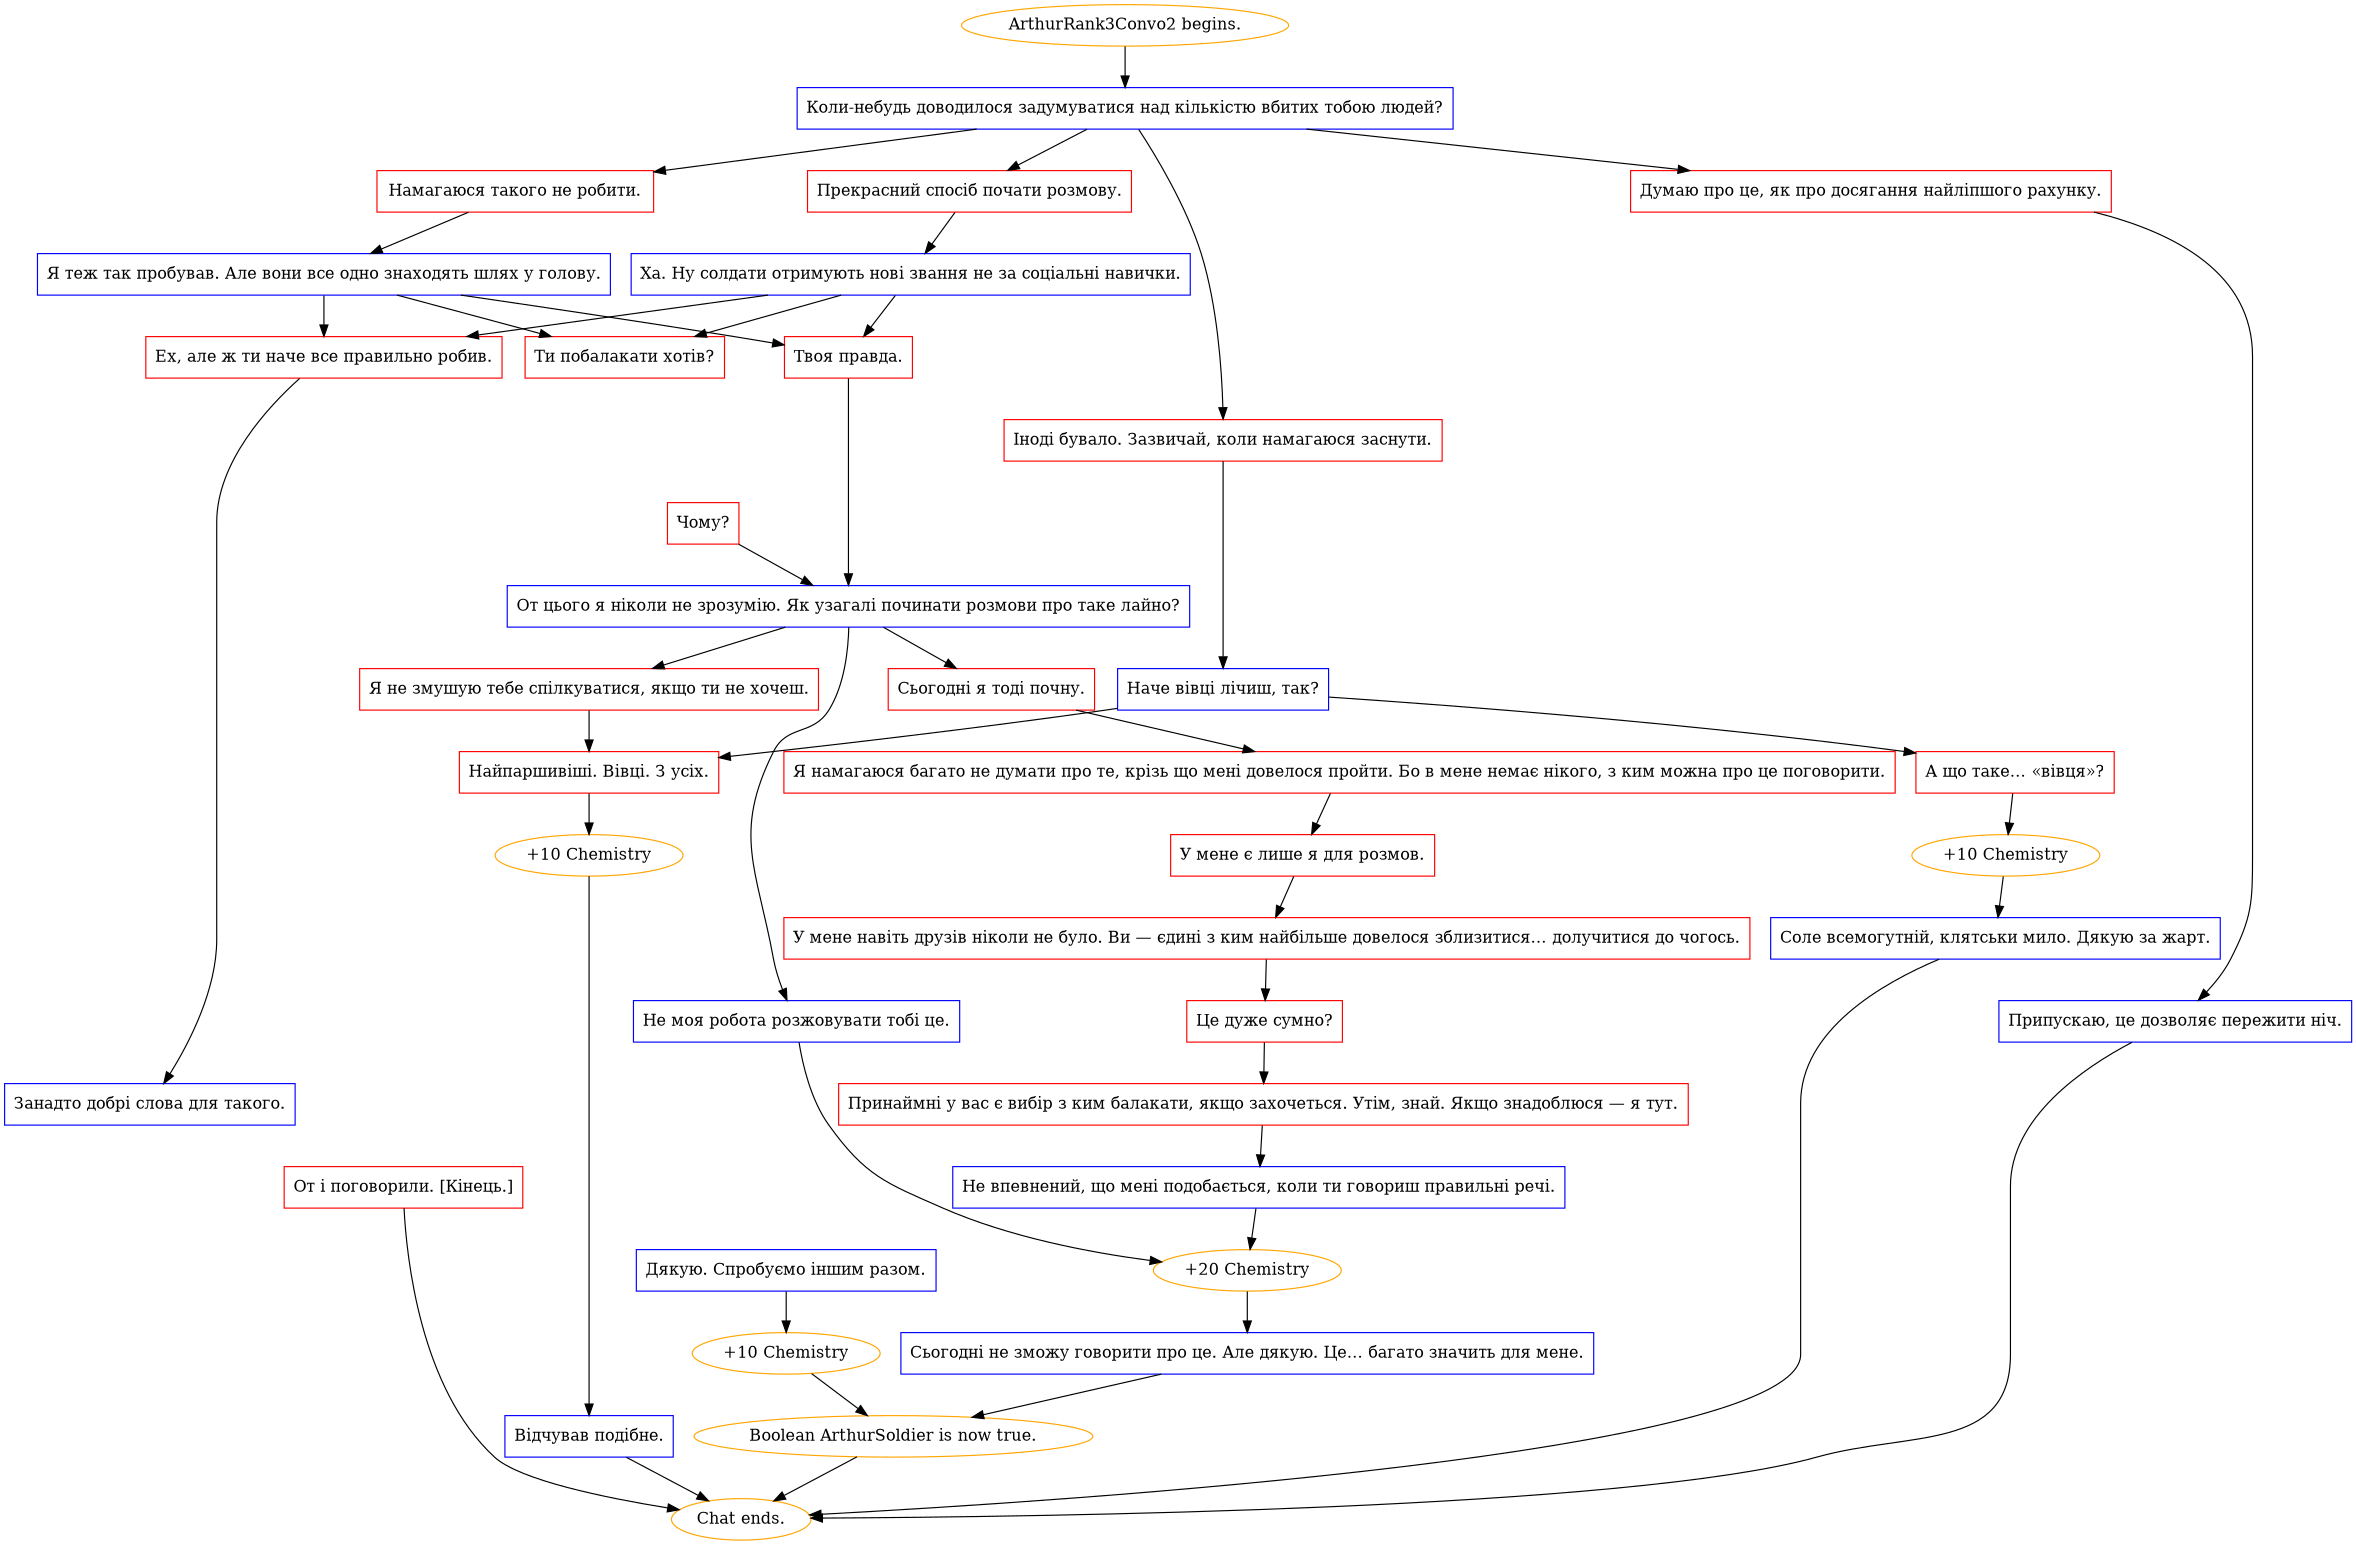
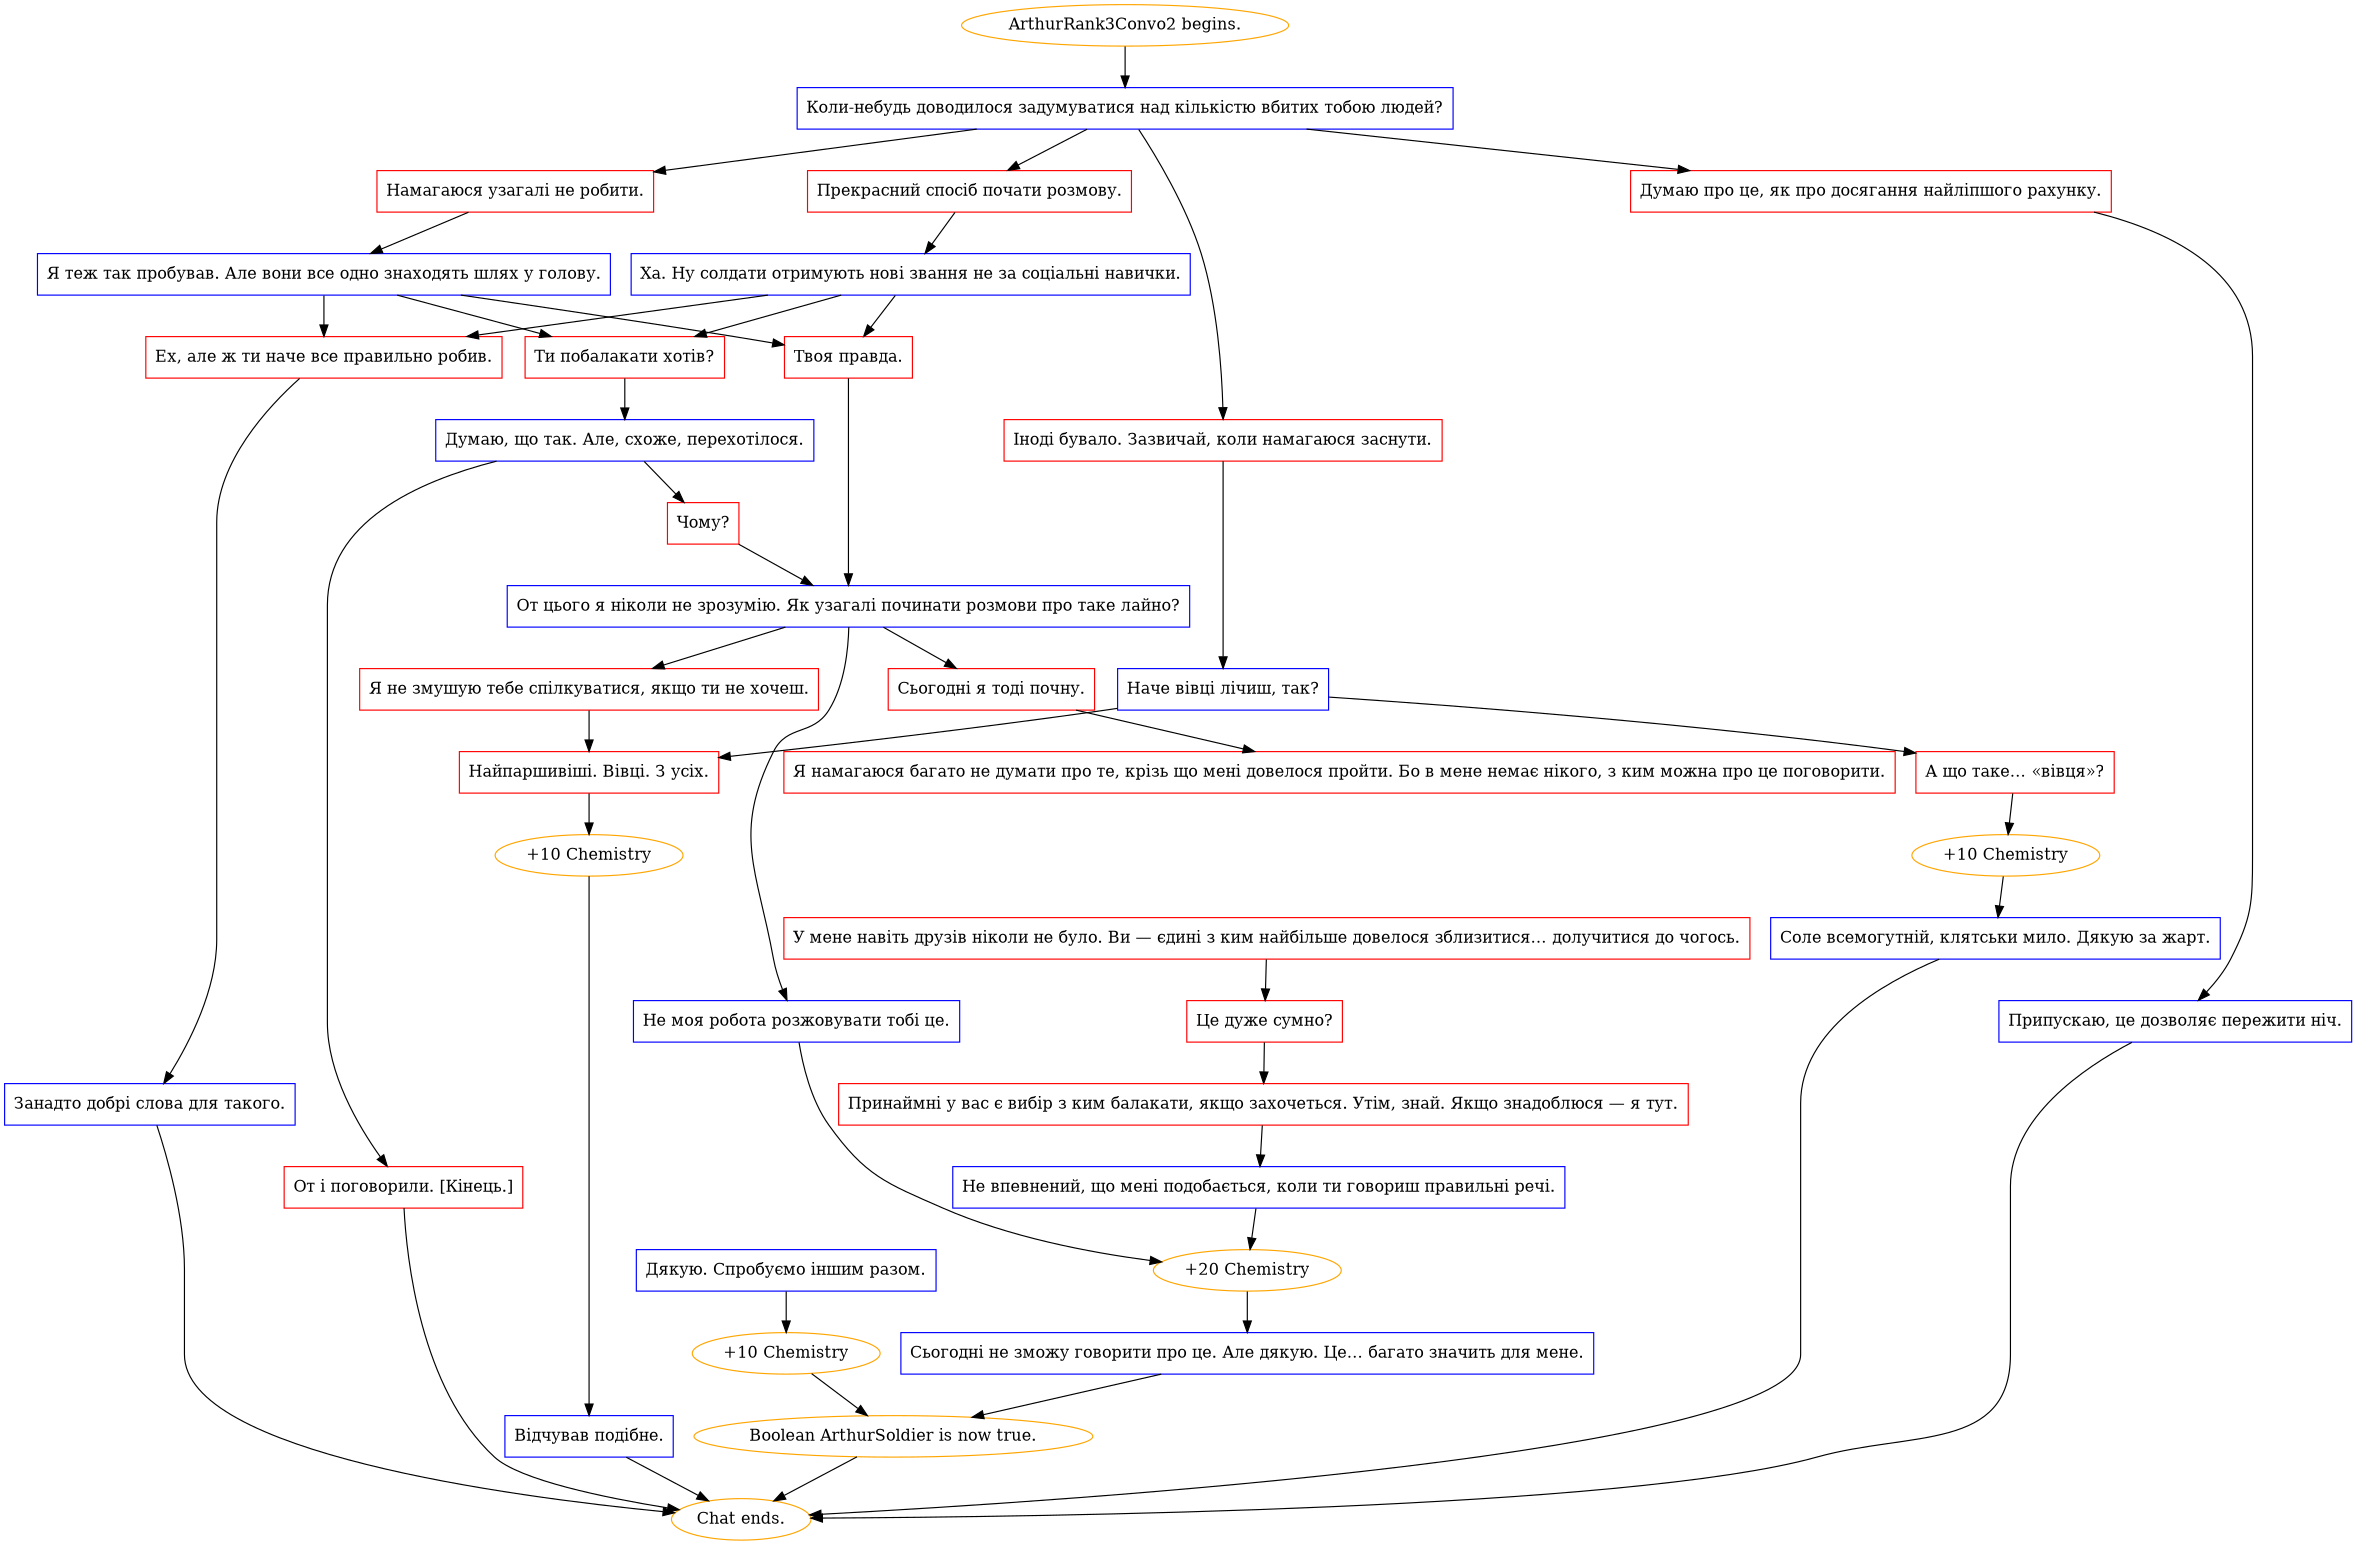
node "Намагаюся такого не робити.": label "Намагаюся такого не робити." -> "Намагаюся узагалі не робити."
node "Думаю, що так. Але, схоже, перехотілося.": added
node "У мене є лише я для розмов.": removed
edge "Занадто добрі слова для такого." -> "Chat ends.": added
